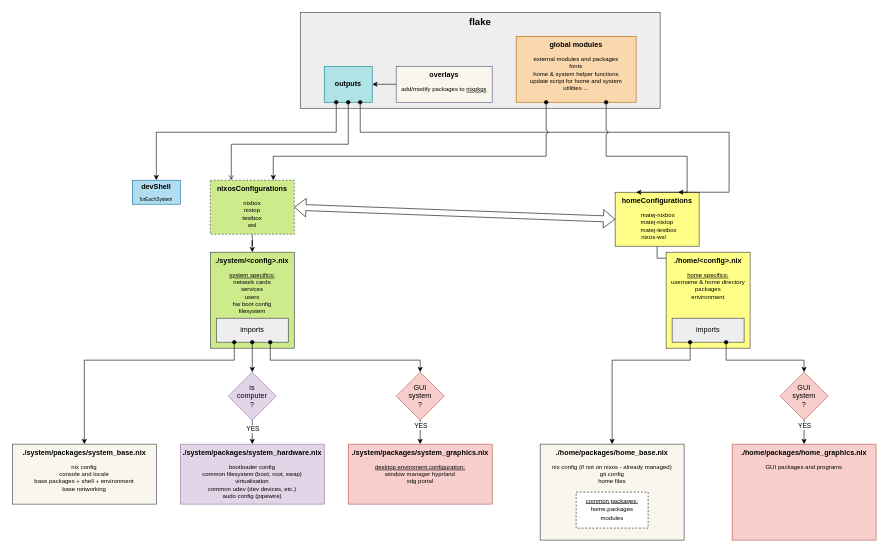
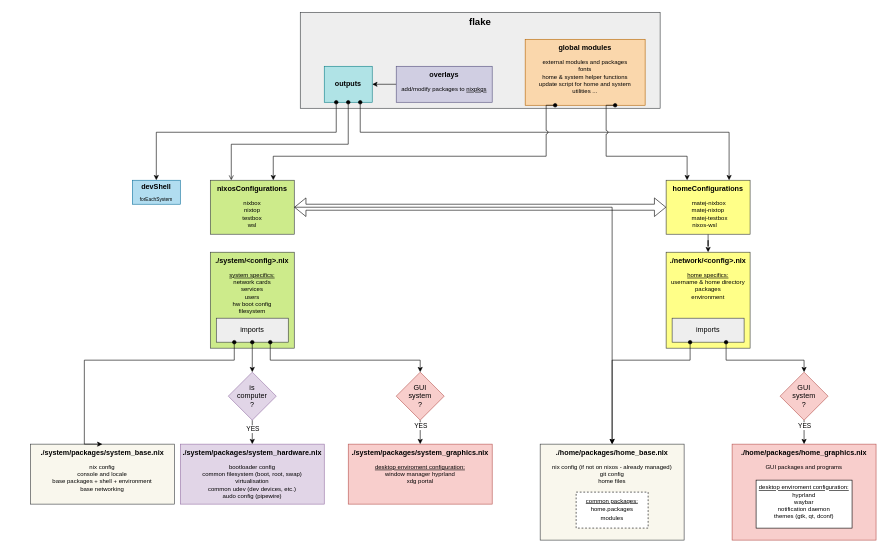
node "global modules external modules and packages fonts home & system helper functions update script for home and system utilities ...": moved (576, 69) -> (585, 72)
node "overlays add/modify packages to nixpkgs": fillcolor #f9f7ed -> #d0cee2
node "nixosConfigurations nixbox nixtop testbox wsl": style dashed -> solid
node "homeConfigurations matej-nixbox matej-nixtop matej-testbox nixos-wsl": moved (657, 219) -> (708, 207)
edge "nixosConfigurations nixbox nixtop testbox wsl" -> "./system/<config>.nix system specifics: network cards services users hw boot config filesystem": now "nixosConfigurations nixbox nixtop testbox wsl" -> "./home/packages/home_base.nix nix config (if not on nixos - already managed) git config home files"
node "./home/<config>.nix home specifics: username & home directory packages environment": label "./home/<config>.nix home specifics: username & home directory packages environment" -> "./network/<config>.nix home specifics: username & home directory packages environment"
node "./system/packages/system_base.nix nix config console and locale base packages + shell + environment base networking": moved (84, 474) -> (102, 474)
node "desktop enviroment configuration: hyprland waybar notification daemon themes (gtk, qt, dconf)": added
